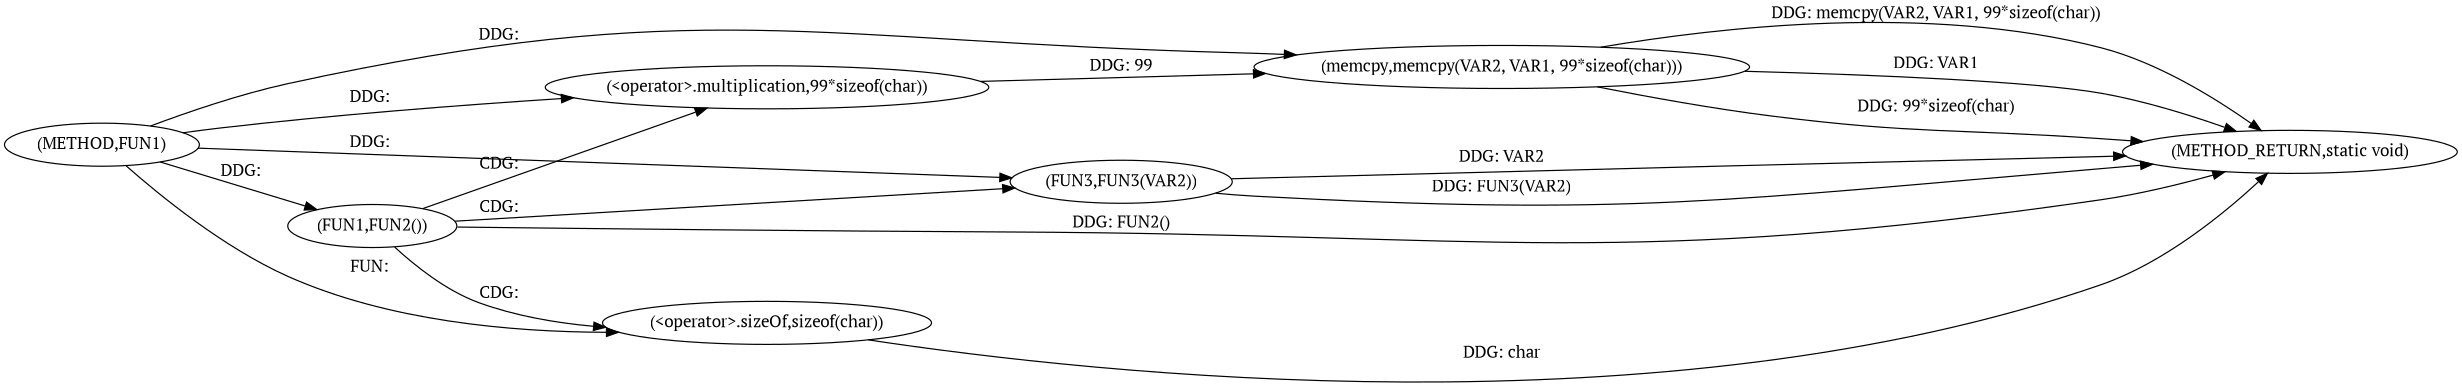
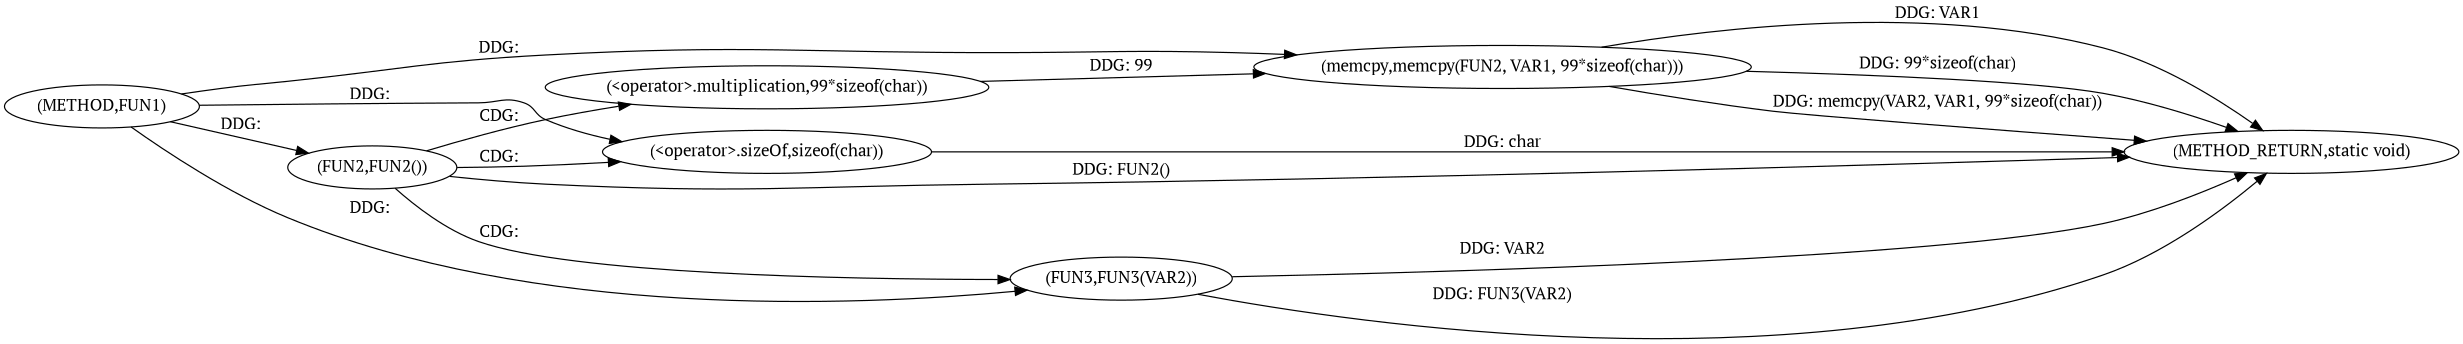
node "(memcpy,memcpy(VAR2, VAR1, 99*sizeof(char)))": label "(memcpy,memcpy(VAR2, VAR1, 99*sizeof(char)))" -> "(memcpy,memcpy(FUN2, VAR1, 99*sizeof(char)))"
edge "(METHOD,FUN1)" -> "(<operator>.multiplication,99*sizeof(char))": removed, label "DDG:"
node "(FUN1,FUN2())": label "(FUN1,FUN2())" -> "(FUN2,FUN2())"
edge "(METHOD,FUN1)" -> "(<operator>.sizeOf,sizeof(char))": label "FUN: " -> "DDG: "
